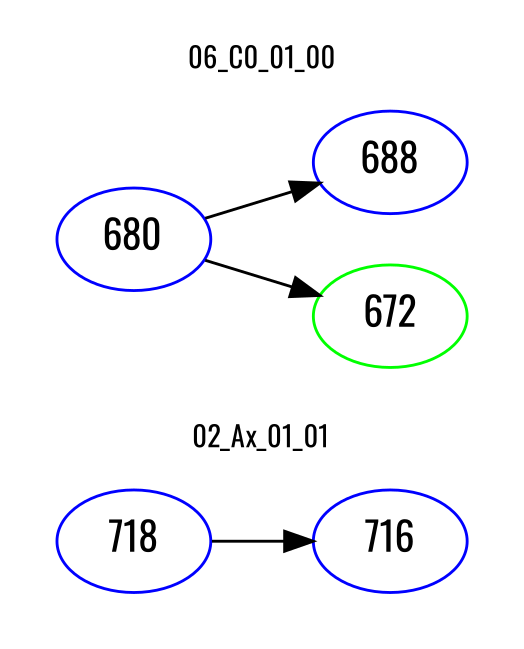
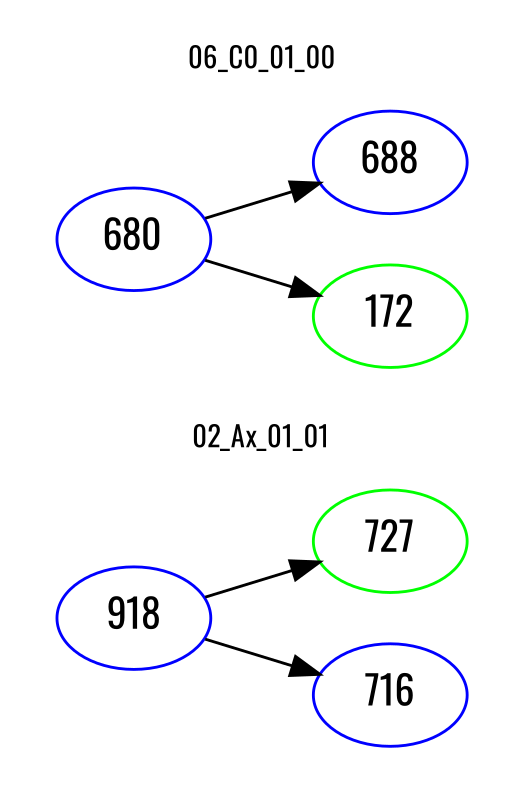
node "672": label "672" -> "172"
node "718": label "718" -> "918"
node "727": added
